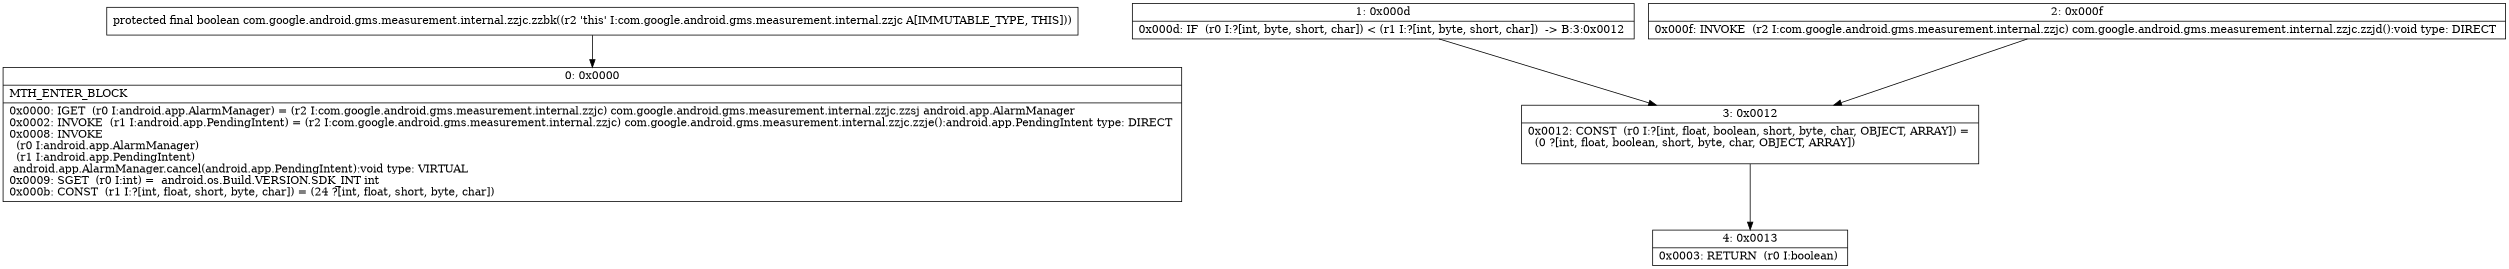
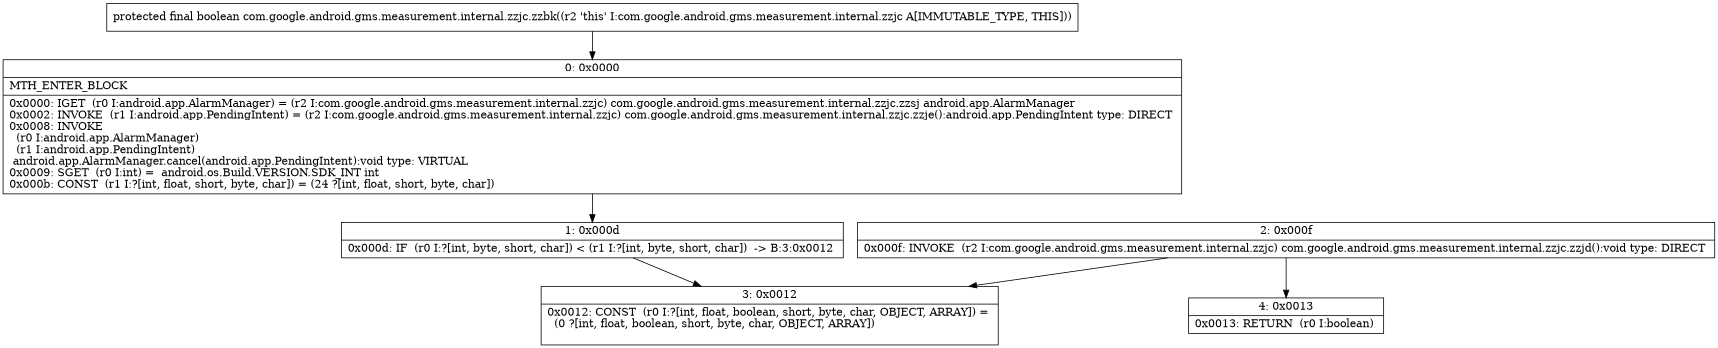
edge "3: 0x0012" -> "4: 0x0013": now "2: 0x000f" -> "4: 0x0013"
edge "0: 0x0000" -> "1: 0x000d": added
node "4: 0x0013": text "0x0003: RETURN  (r0 I:boolean)" -> "0x0013: RETURN  (r0 I:boolean)"
